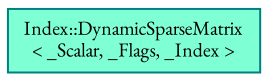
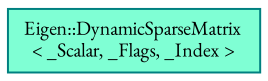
node "Index::DynamicSparseMatrix < _Scalar, _Flags, _Index >": label "Index::DynamicSparseMatrix < _Scalar, _Flags, _Index >" -> "Eigen::DynamicSparseMatrix < _Scalar, _Flags, _Index >"
